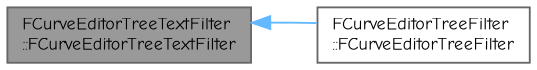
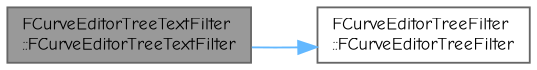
edge "FCurveEditorTreeFilter ::FCurveEditorTreeFilter" -> "FCurveEditorTreeTextFilter ::FCurveEditorTreeTextFilter": reversed
